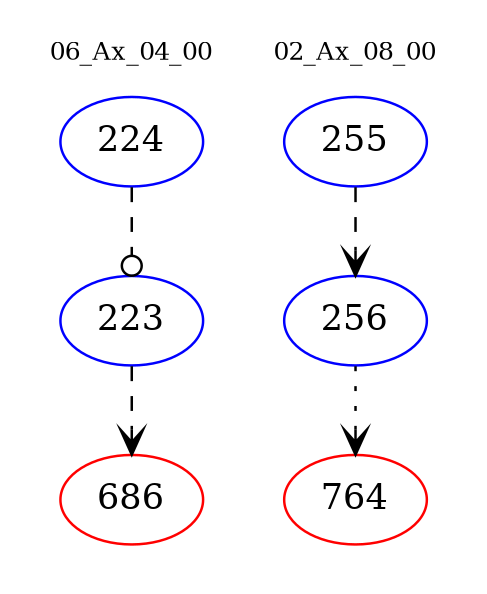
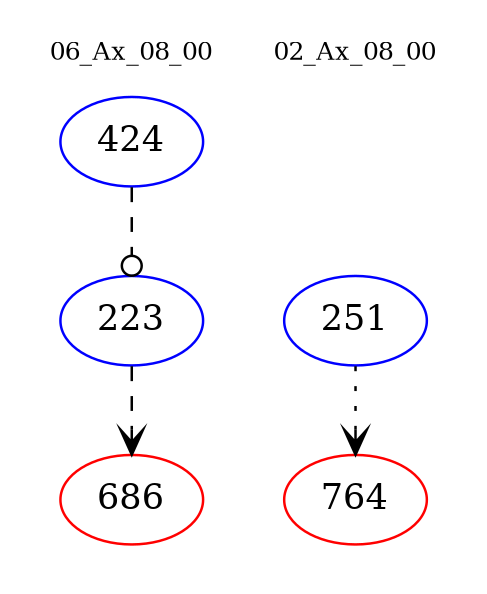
cluster "06_Ax_04_00": label "06_Ax_04_00" -> "06_Ax_08_00"
node "224": label "224" -> "424"
node "255": removed
node "256": label "256" -> "251"
